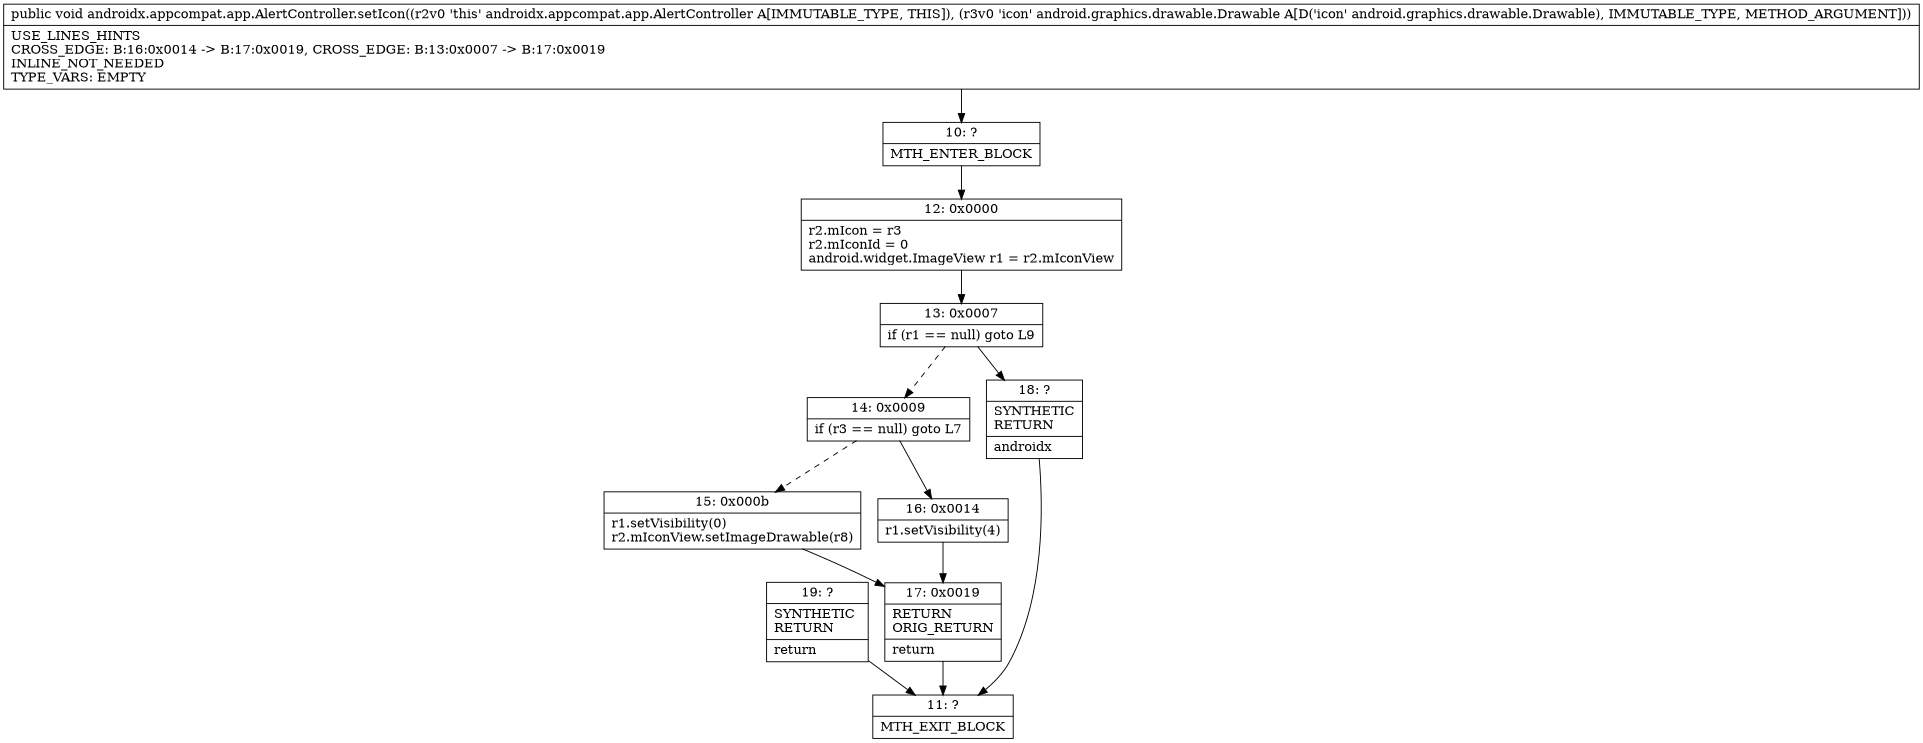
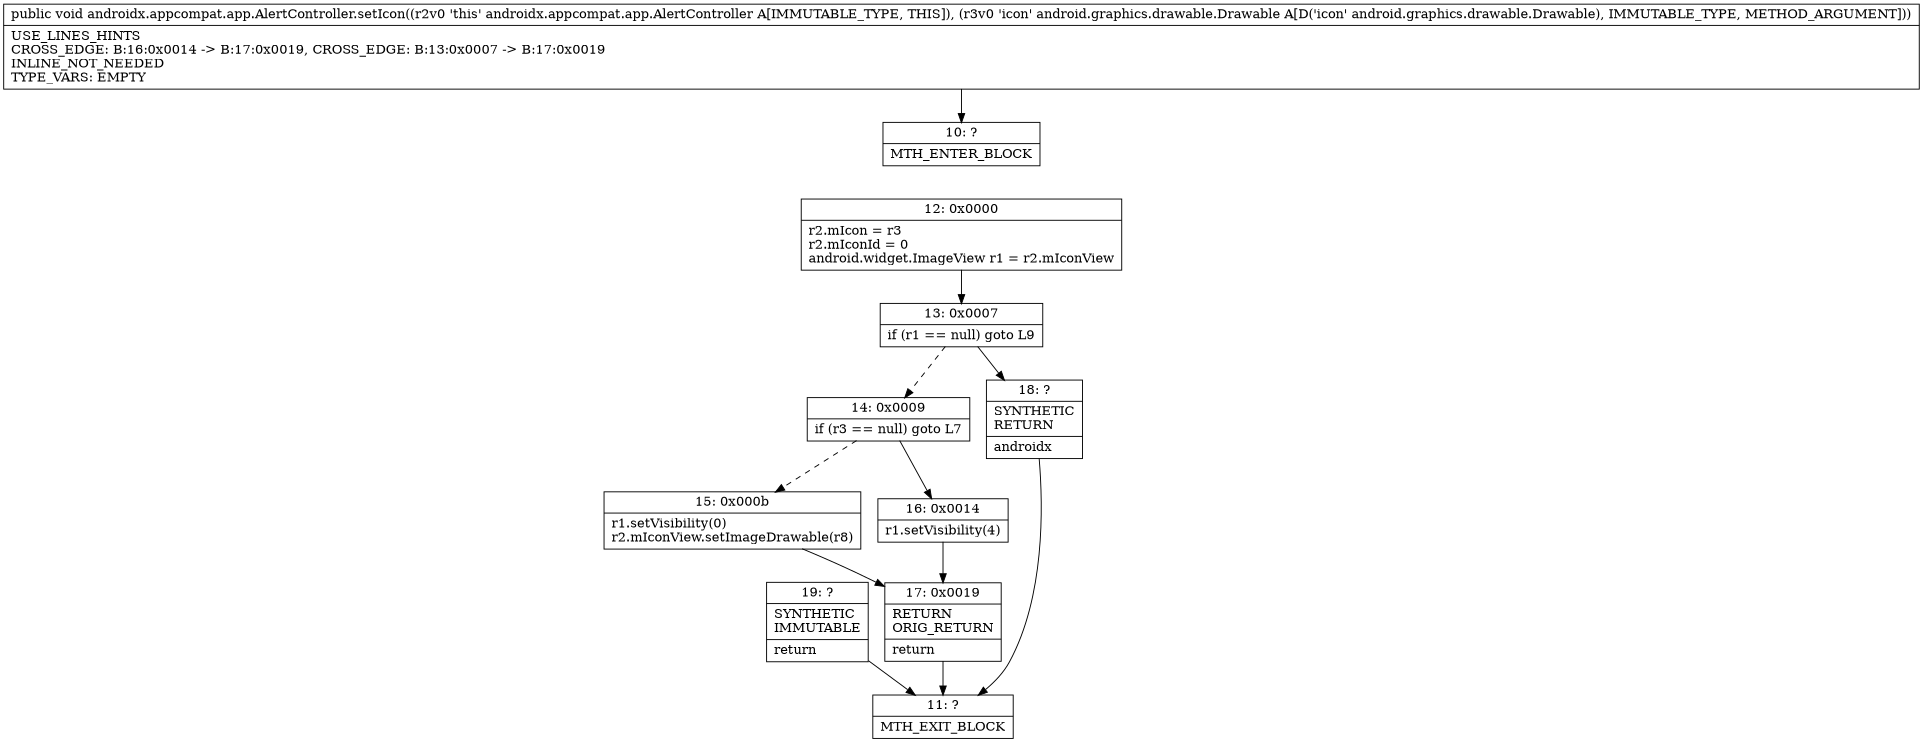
edge "10: ?" -> "12: 0x0000": removed
node "19: ?": text "RETURN" -> "IMMUTABLE"
